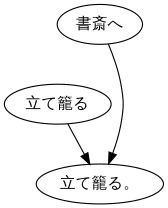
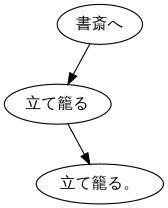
edge "書斎へ" -> "立て籠る。": now "書斎へ" -> "立て籠る"
